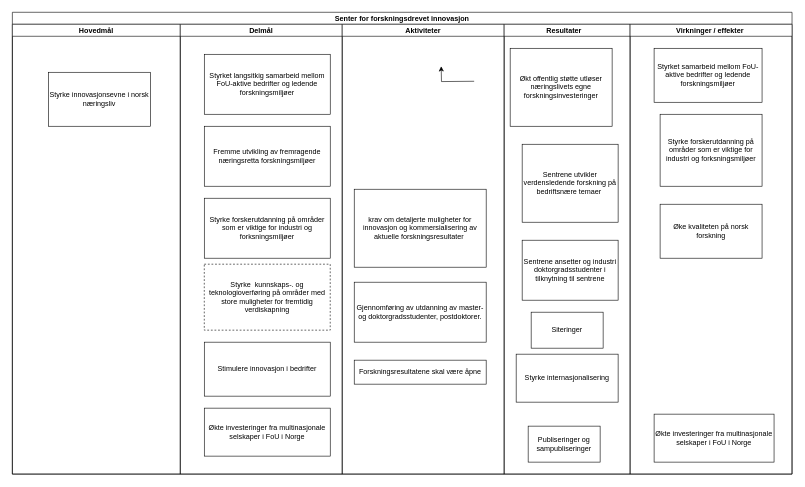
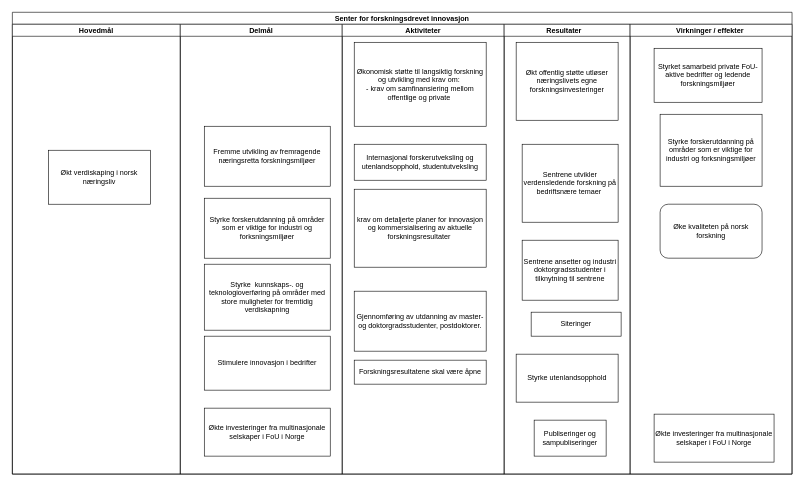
node "Styrket samarbeid mellom FoU-aktive bedrifter og ledende forskningsmiljøer": label "Styrket samarbeid mellom FoU-aktive bedrifter og ledende forskningsmiljøer" -> "Styrket samarbeid private FoU-aktive bedrifter og ledende forskningsmiljøer"
node "Styrket langsitkig samarbeid mellom FoU-aktive bedrifter og ledende forskningsmiljøer": removed
node "Økonomisk støtte til langsiktig forskning og utvikling med krav om: - krav om samfinansiering mellom offentlige og private": added
node "Økt offentlig støtte utløser næringslivets egne forskningsinvesteringer": moved (561, 87) -> (567, 81)
node "Styrke innovasjonsevne i norsk næringsliv": removed
node "Internasjonal forskerutveksling og utenlandsopphold, studentutveksling": added
node "Økt verdiskaping i norsk næringsliv": added
node "krav om detaljerte muligheter for innovasjon og kommersialisering av aktuelle forskningsresultater": label "krav om detaljerte muligheter for innovasjon og kommersialisering av aktuelle forskningsresultater" -> "krav om detaljerte planer for innovasjon og kommersialisering av aktuelle forskningsresultater"
node "Øke kvaliteten på norsk forskning": shape rectangle -> rounded rectangle
node "Styrke kunnskaps-. og teknologioverføring på områder med store muligheter for fremtidig verdiskapning": style dashed -> solid
node "Gjennomføring av utdanning av master- og doktorgradsstudenter, postdoktorer.": moved (420, 312) -> (420, 321)
node "Siteringer": size 72x36 -> 90x24
node "Stimulere innovasjon i bedrifter": moved (267, 369) -> (267, 363)
node "Styrke internasjonalisering": label "Styrke internasjonalisering" -> "Styrke utenlandsopphold"
node "Publiseringer og sampubliseringer": moved (564, 444) -> (570, 438)
